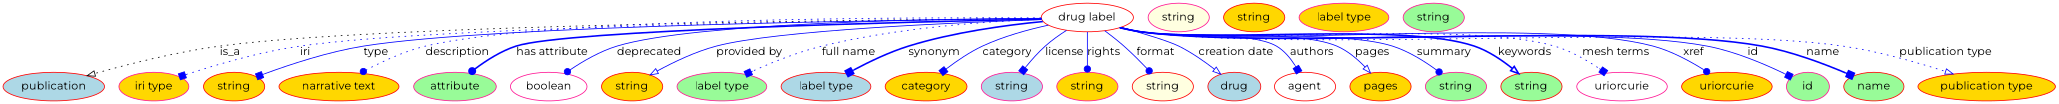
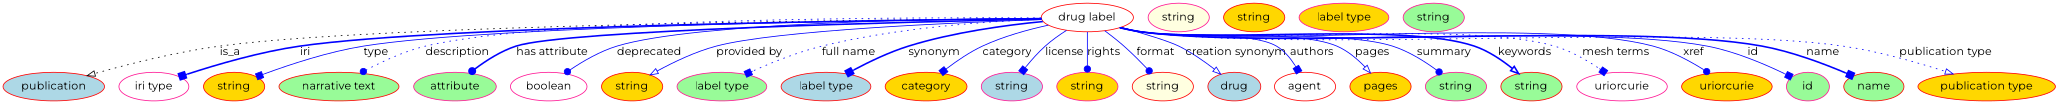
edge "drug label" -> "iri type": style dotted -> bold
edge "drug label" -> "drug": label "creation date" -> "creation synonym"
node "iri type": fillcolor gold -> white
node "narrative text": fillcolor gold -> palegreen
